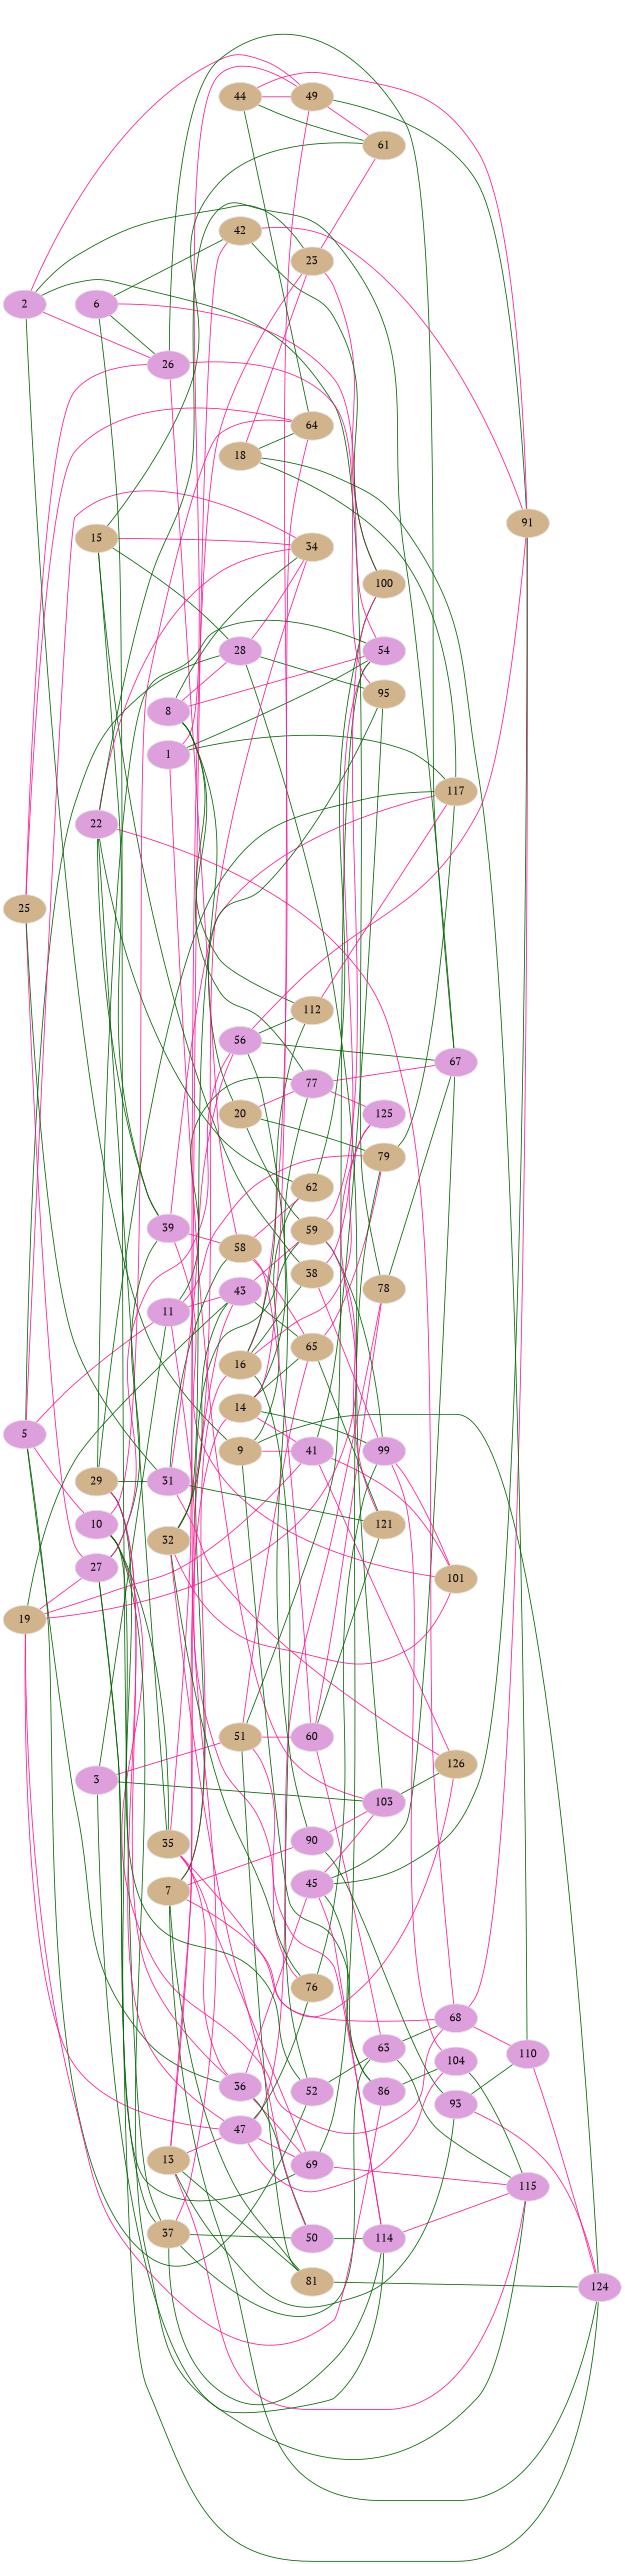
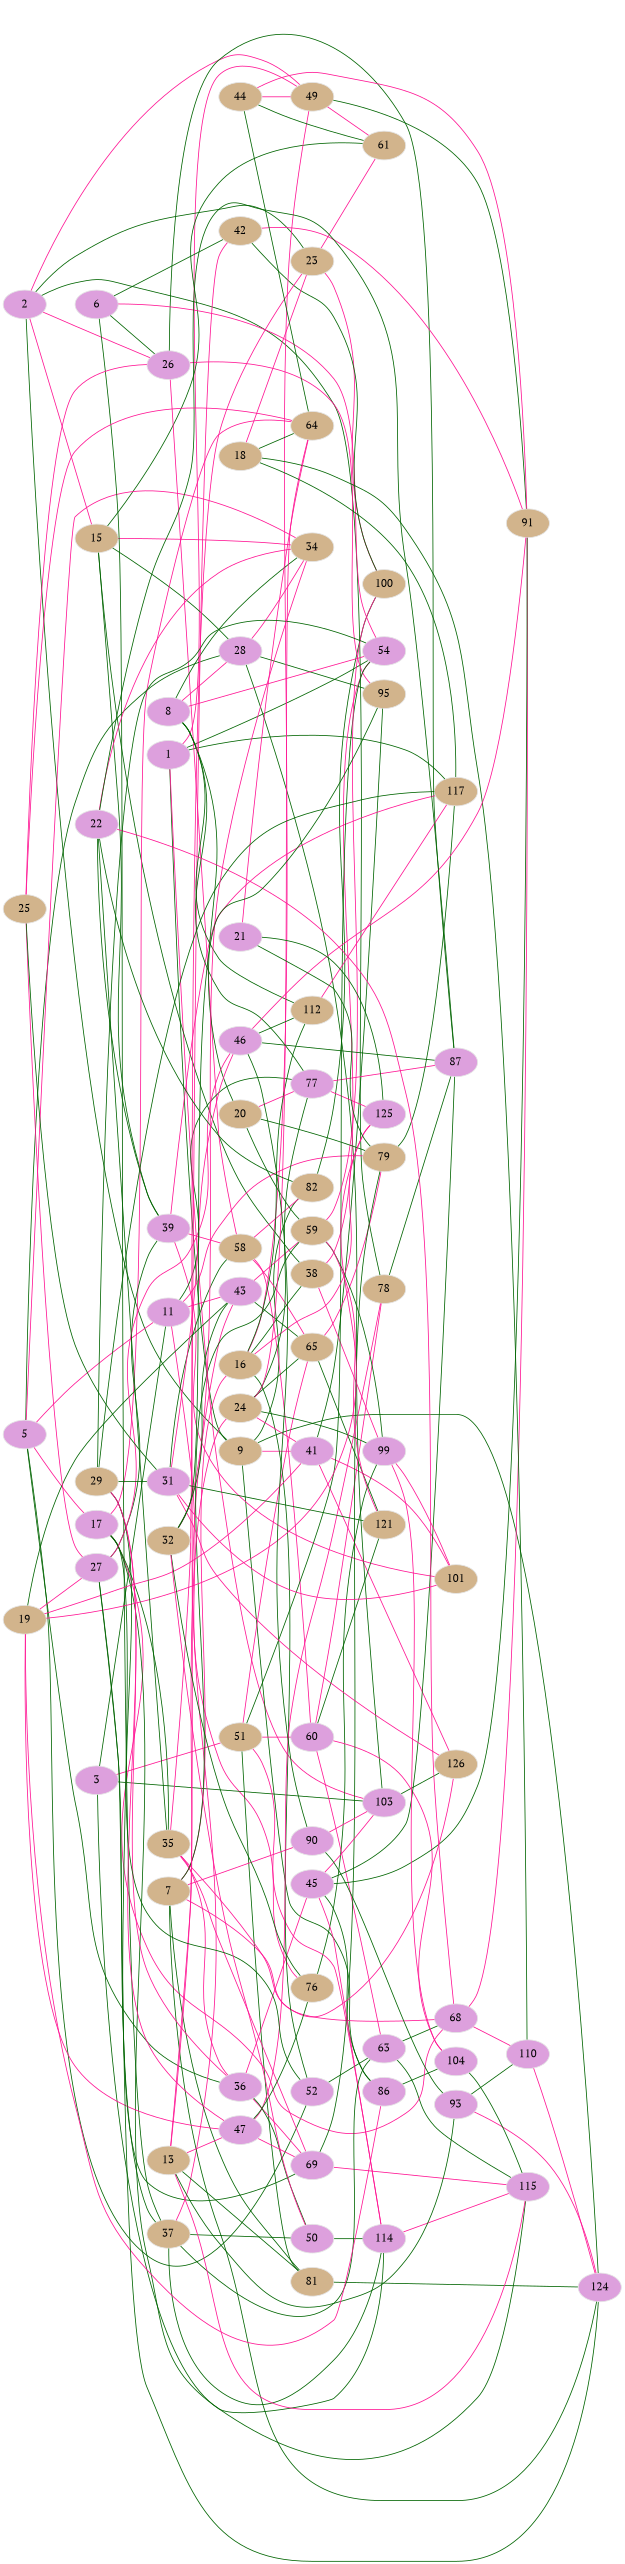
edge "2" -- "15": added
node "21": added
node "56": label "56" -> "46"
node "67": label "67" -> "87"
edge "1" -- "9": added
node "62": label "62" -> "82"
node "14": label "14" -> "24"
node "10": label "10" -> "17"
edge "32" -- "101": now "31" -- "101"
edge "104" -- "47": now "104" -- "60"
